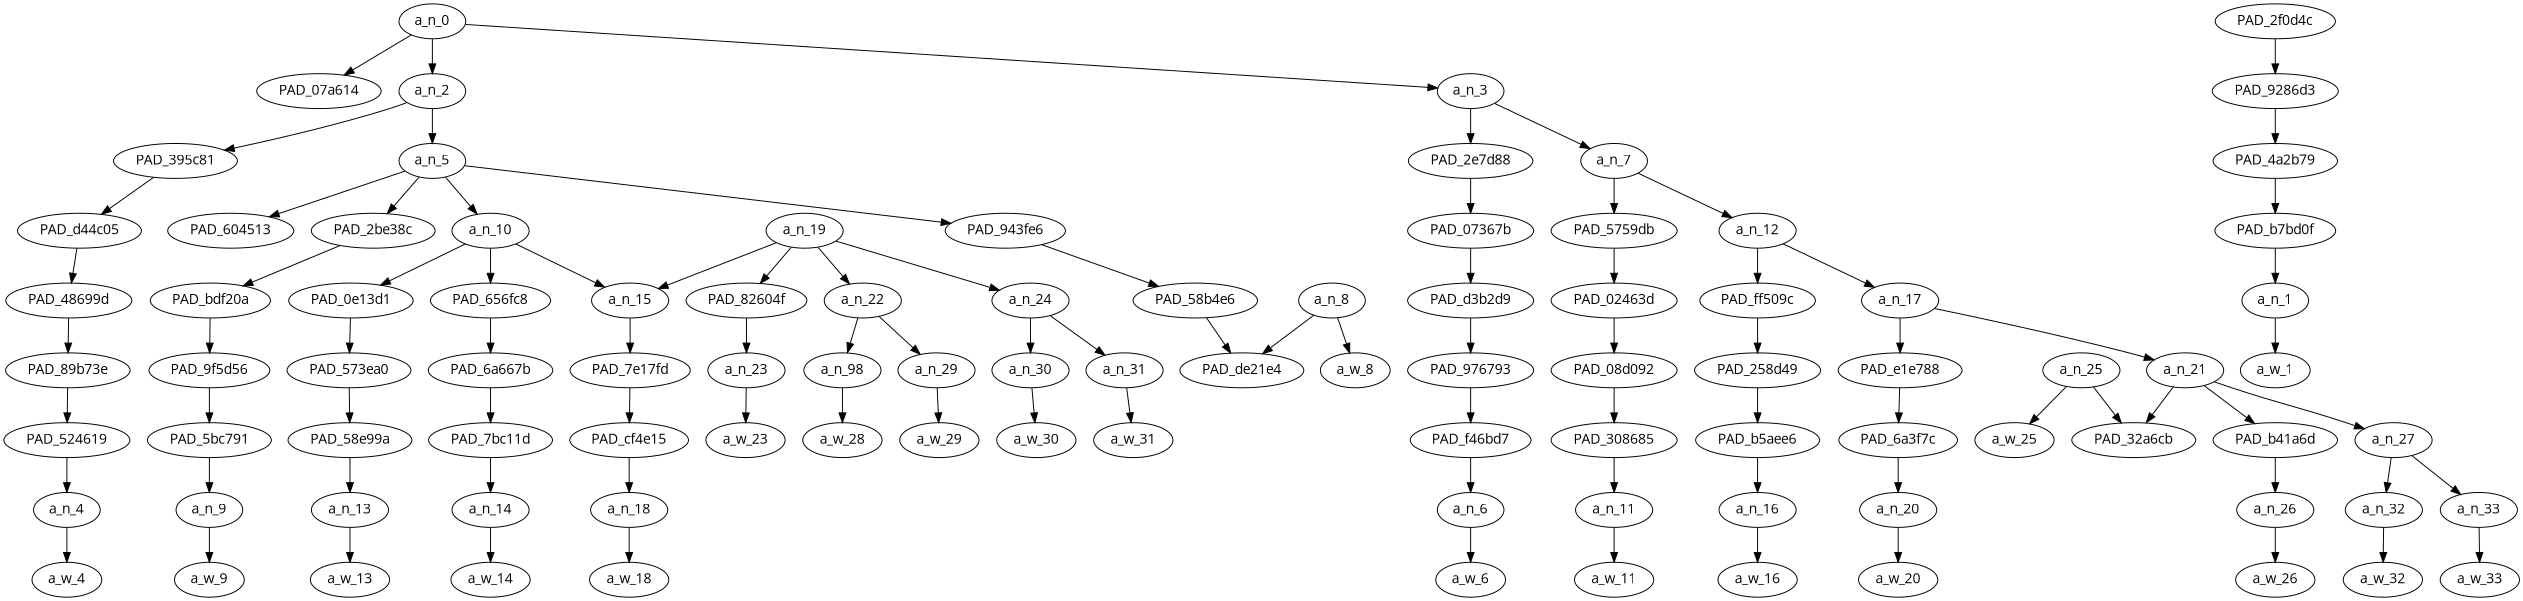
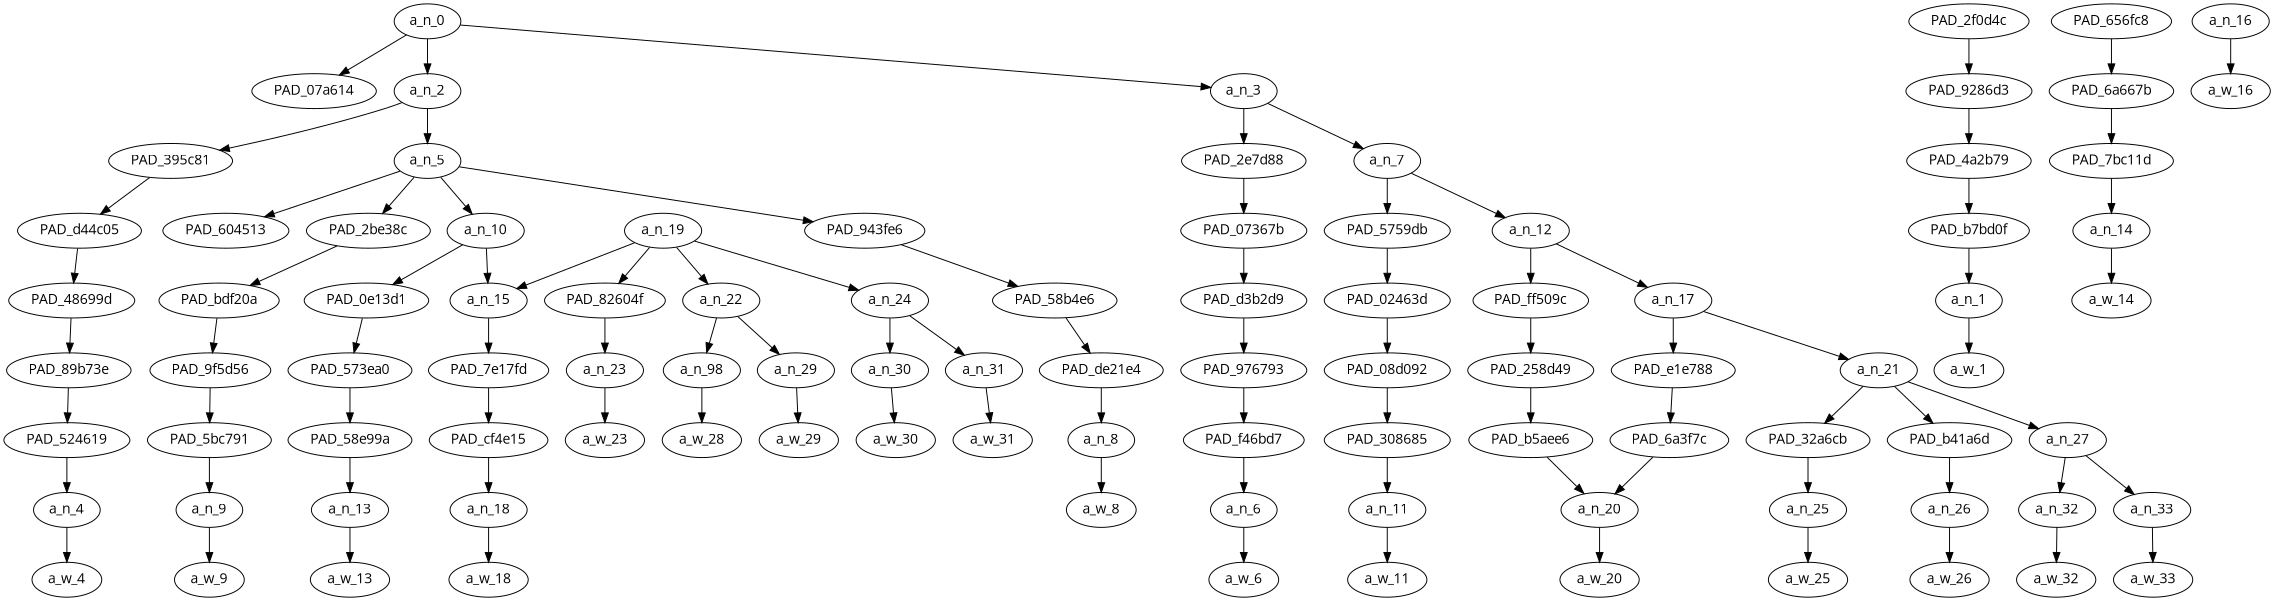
edge "a_n_10" -> "PAD_656fc8": removed
edge "a_n_8" -> "PAD_de21e4": reversed
edge "a_n_25" -> "PAD_32a6cb": reversed
edge "PAD_b5aee6" -> "a_n_16": now "PAD_b5aee6" -> "a_n_20"
